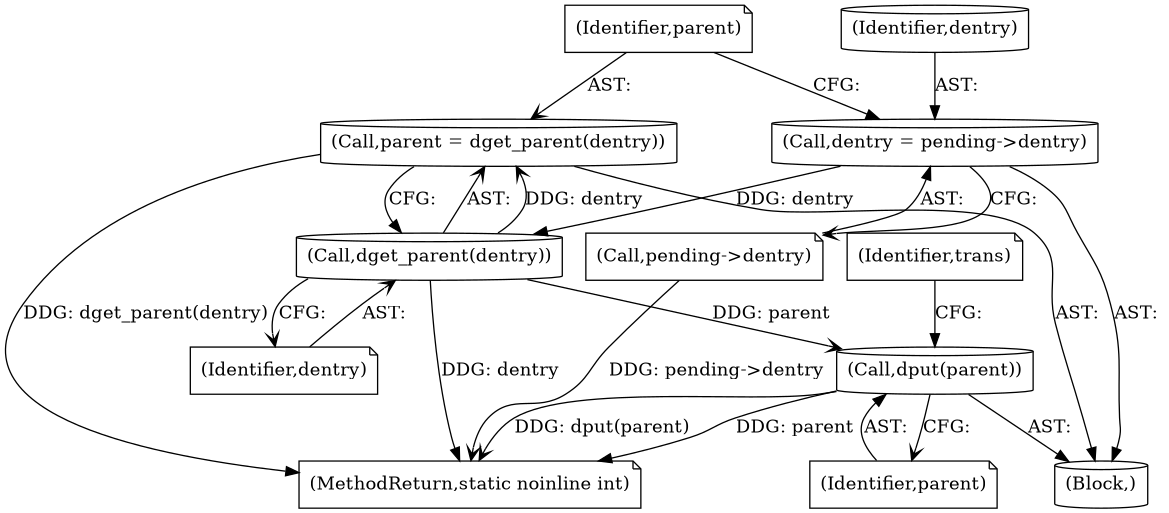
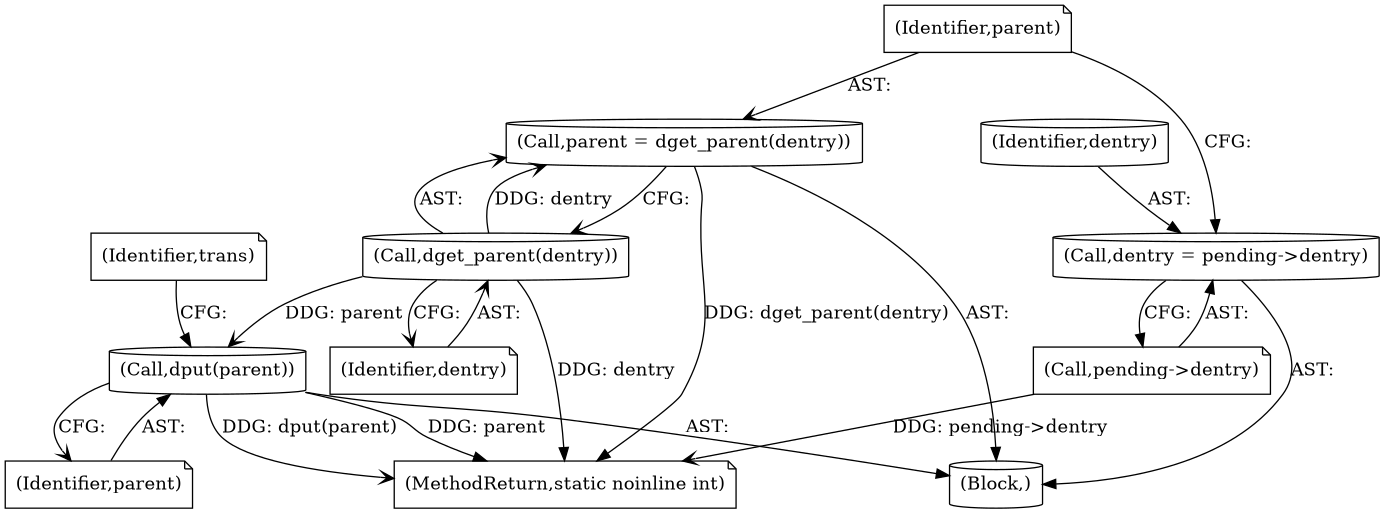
edge "(Call,parent = dget_parent(dentry))" -> "(Call,dget_parent(dentry))": arrowhead normal -> vee
edge "(Call,dentry = pending->dentry)" -> "(Call,dget_parent(dentry))": removed, label "DDG: dentry"
edge "(Call,dentry = pending->dentry)" -> "(Call,pending->dentry)": arrowhead vee -> normal
